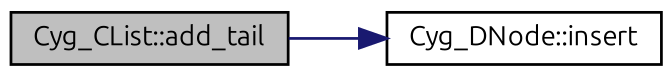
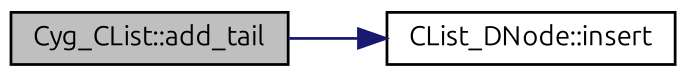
node "Cyg_DNode::insert": label "Cyg_DNode::insert" -> "CList_DNode::insert"
